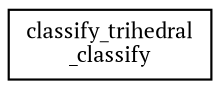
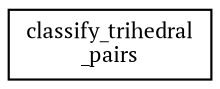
node "classify_trihedral _classify": label "classify_trihedral _classify" -> "classify_trihedral _pairs"
